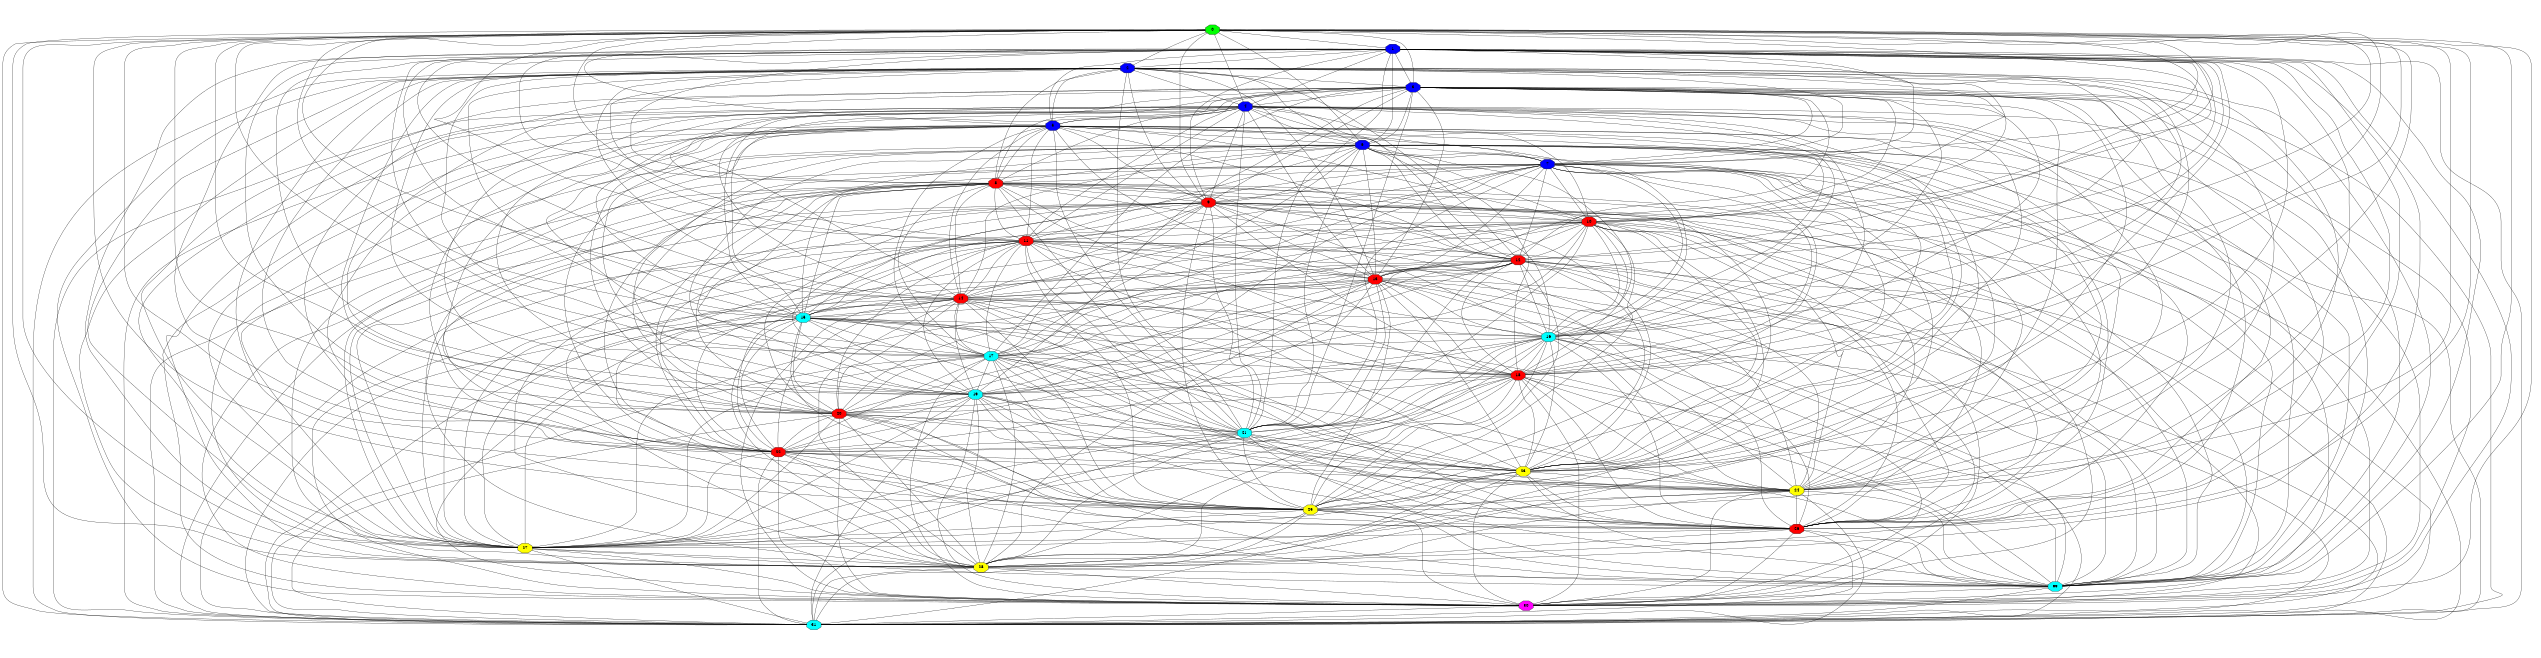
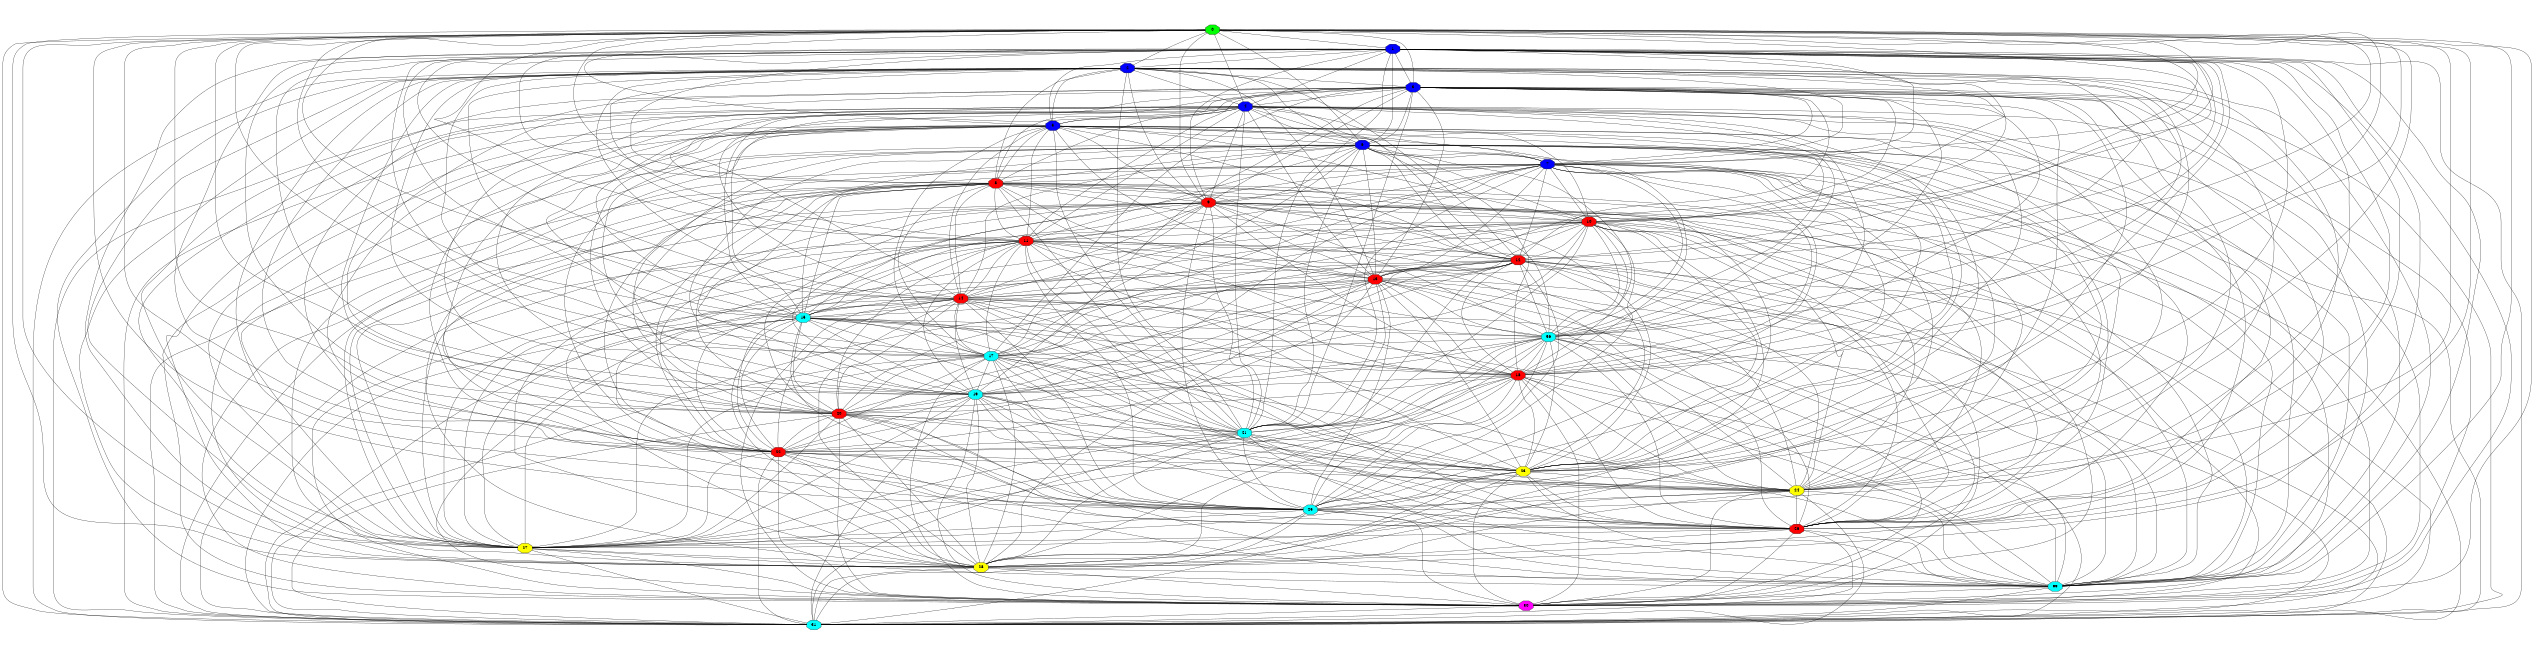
node "16": label "16" -> "56"
node "25": fillcolor yellow -> cyan
